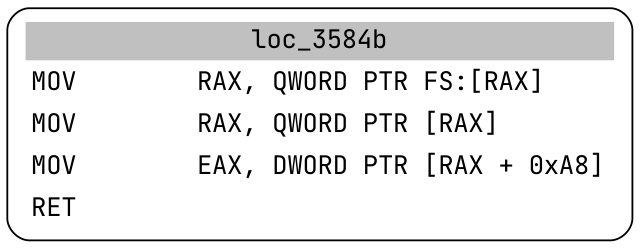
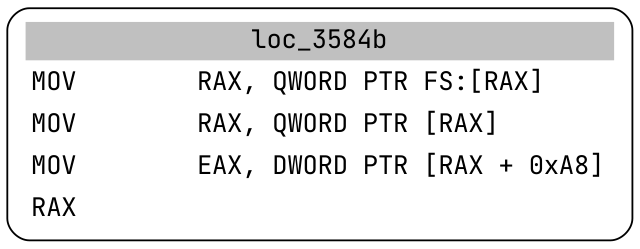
node "loc_3584b": text "RET" -> "RAX"
